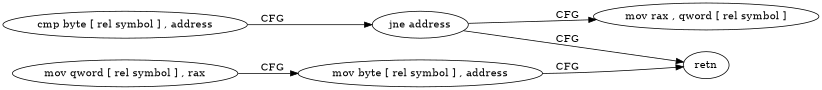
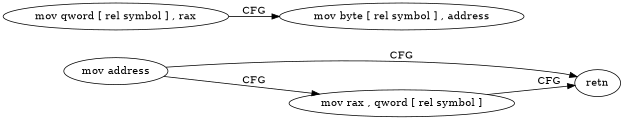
node "cmp byte [ rel symbol ] , address": removed
node "jne address": label "jne address" -> "mov address"
edge "mov byte [ rel symbol ] , address" -> "retn": now "mov rax , qword [ rel symbol ]" -> "retn"
